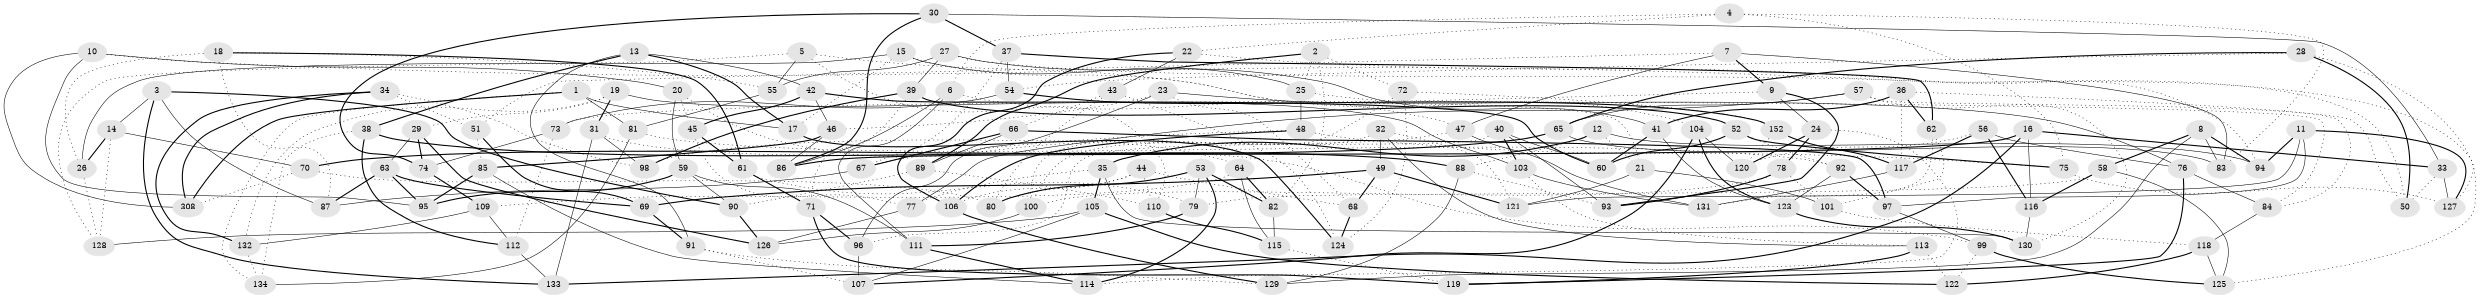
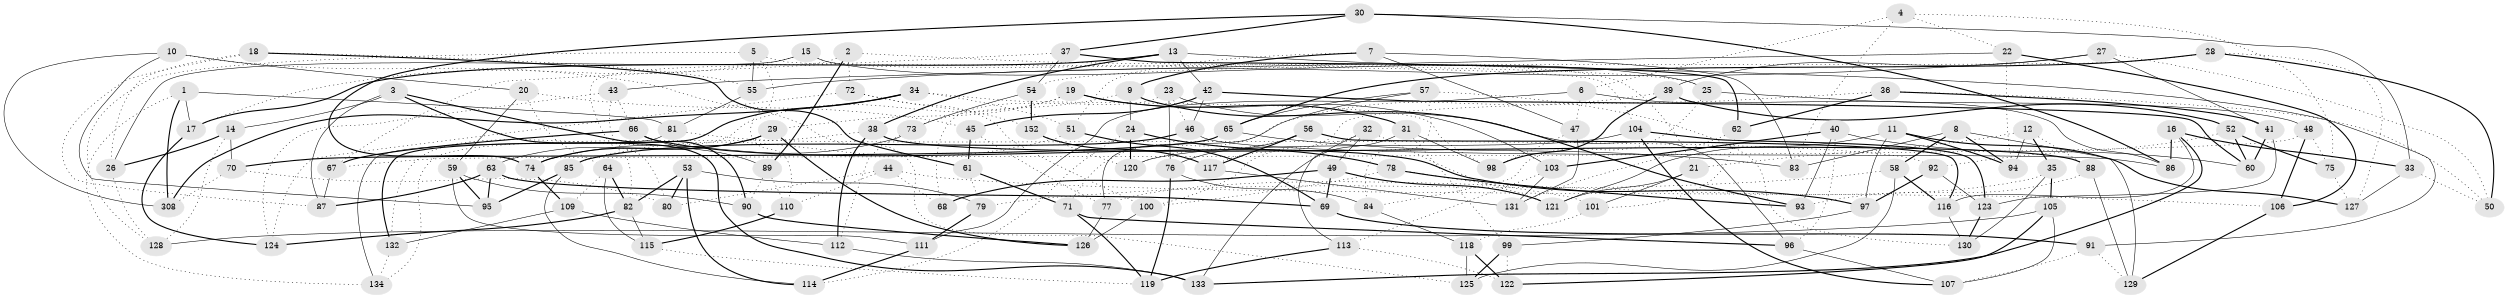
edge "68" -- "124": now "82" -- "124"
